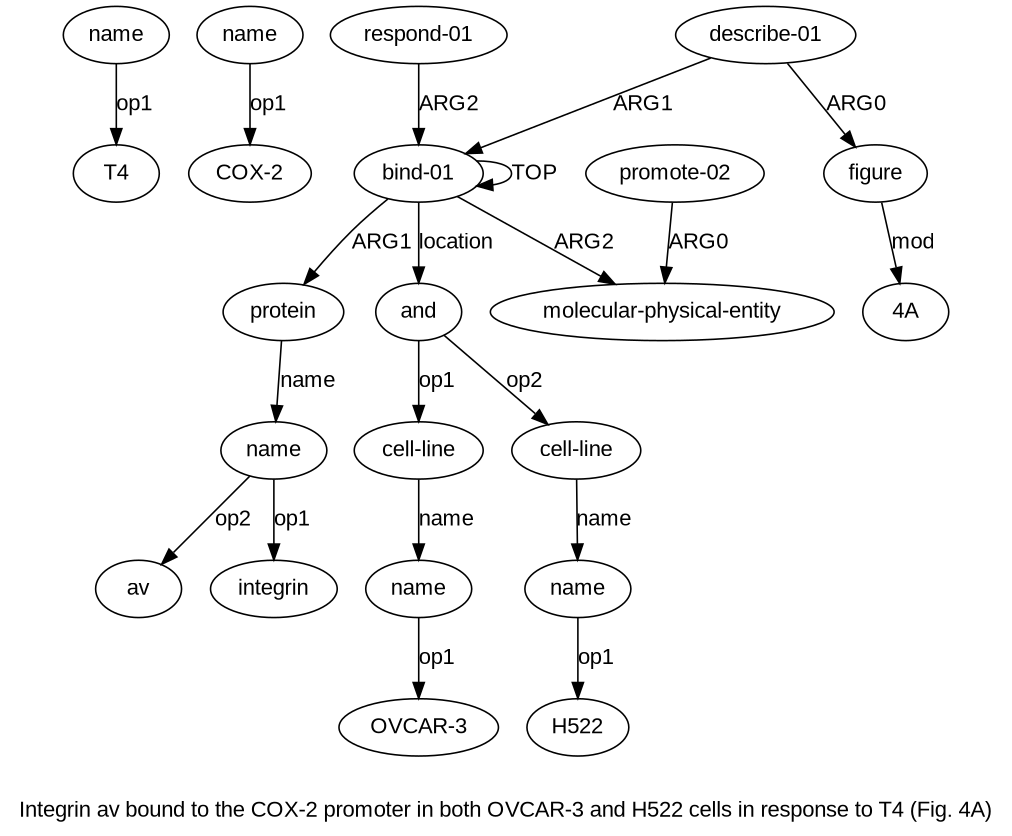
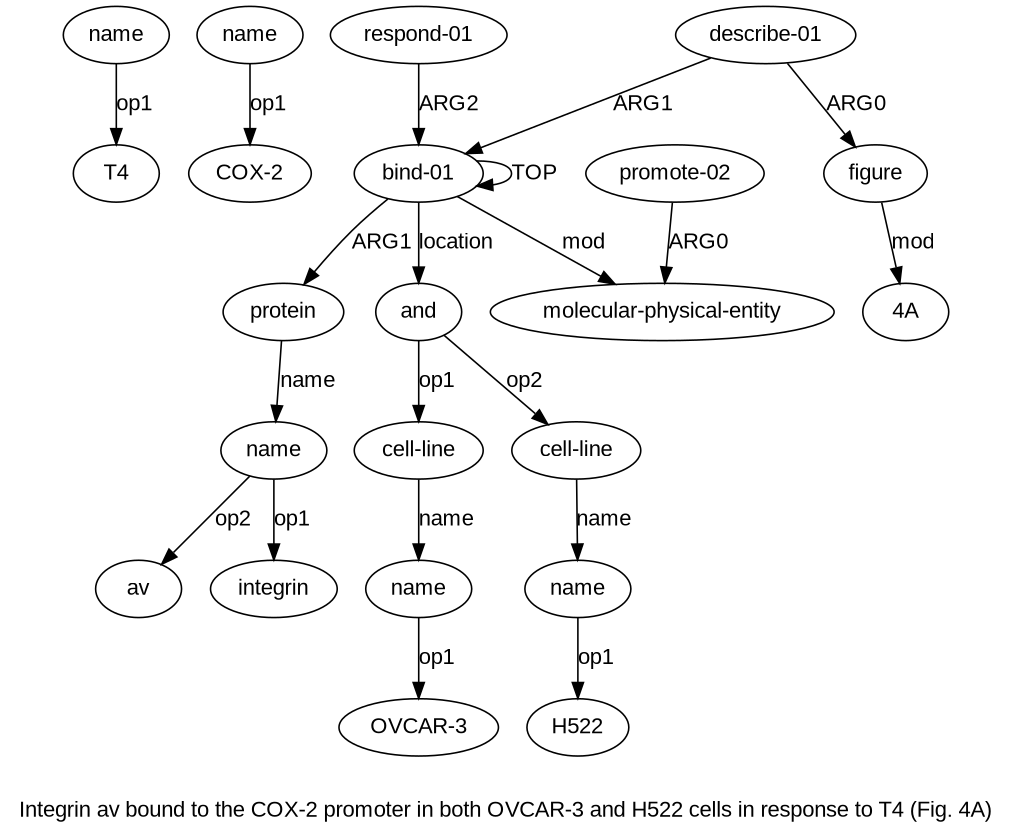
edge "bind-01" -> "molecular-physical-entity": label "ARG2" -> "mod"
